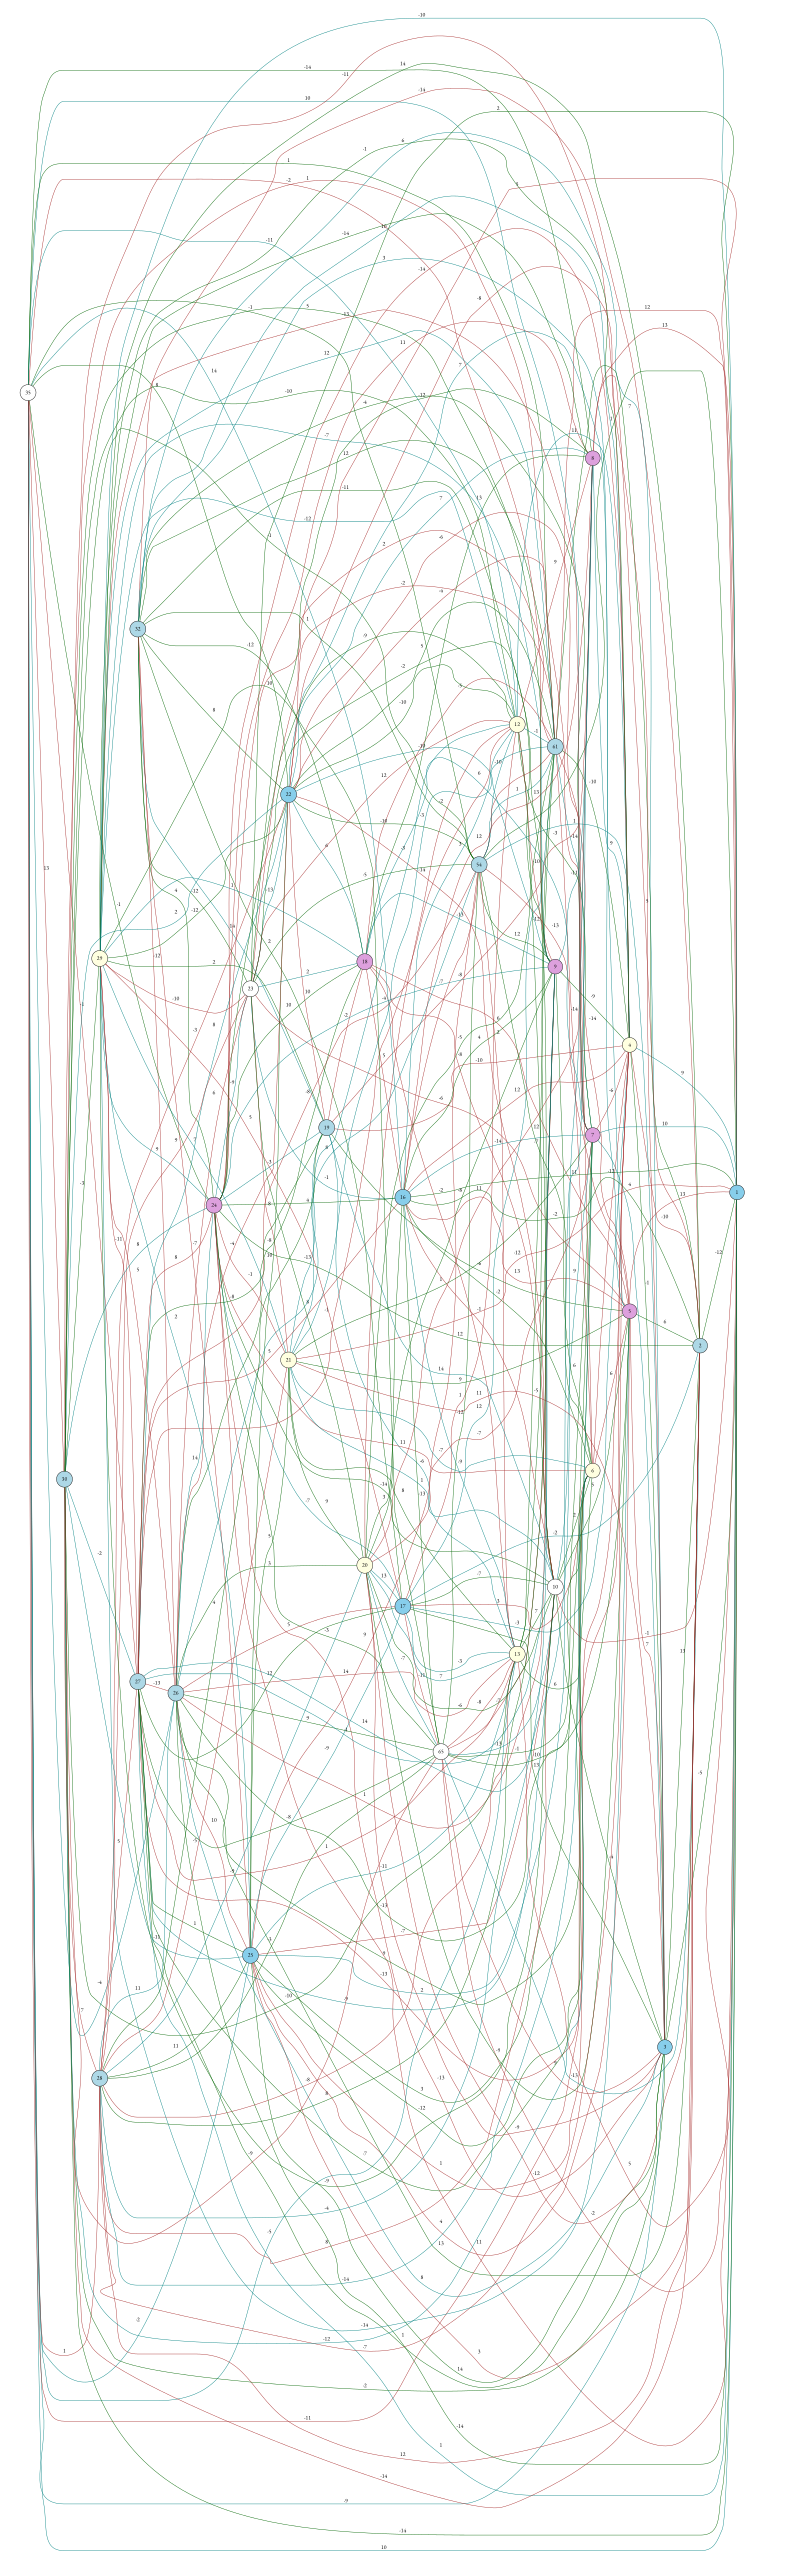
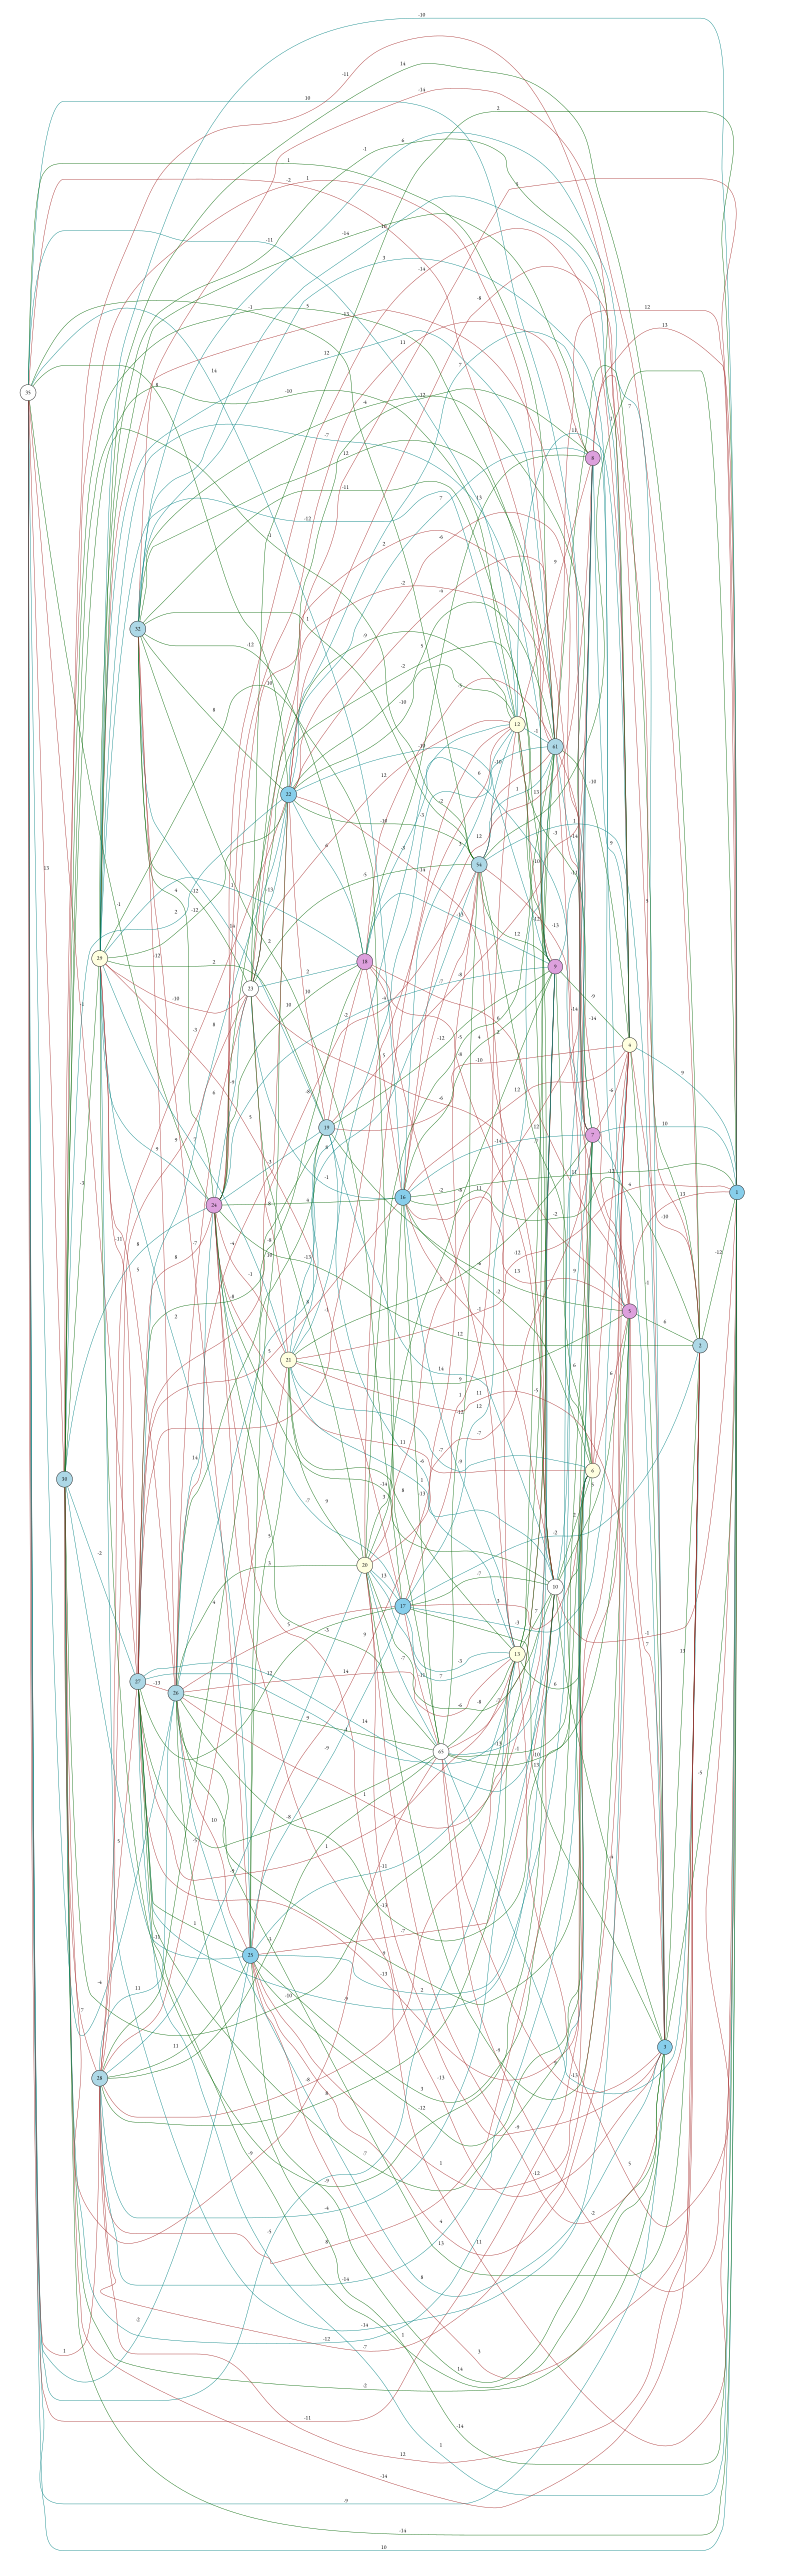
edge "35" -- "8": removed, label "-14"
edge "9" -- "19": added, label "-12"
edge "13" -- "65": color brown -> darkgreen
